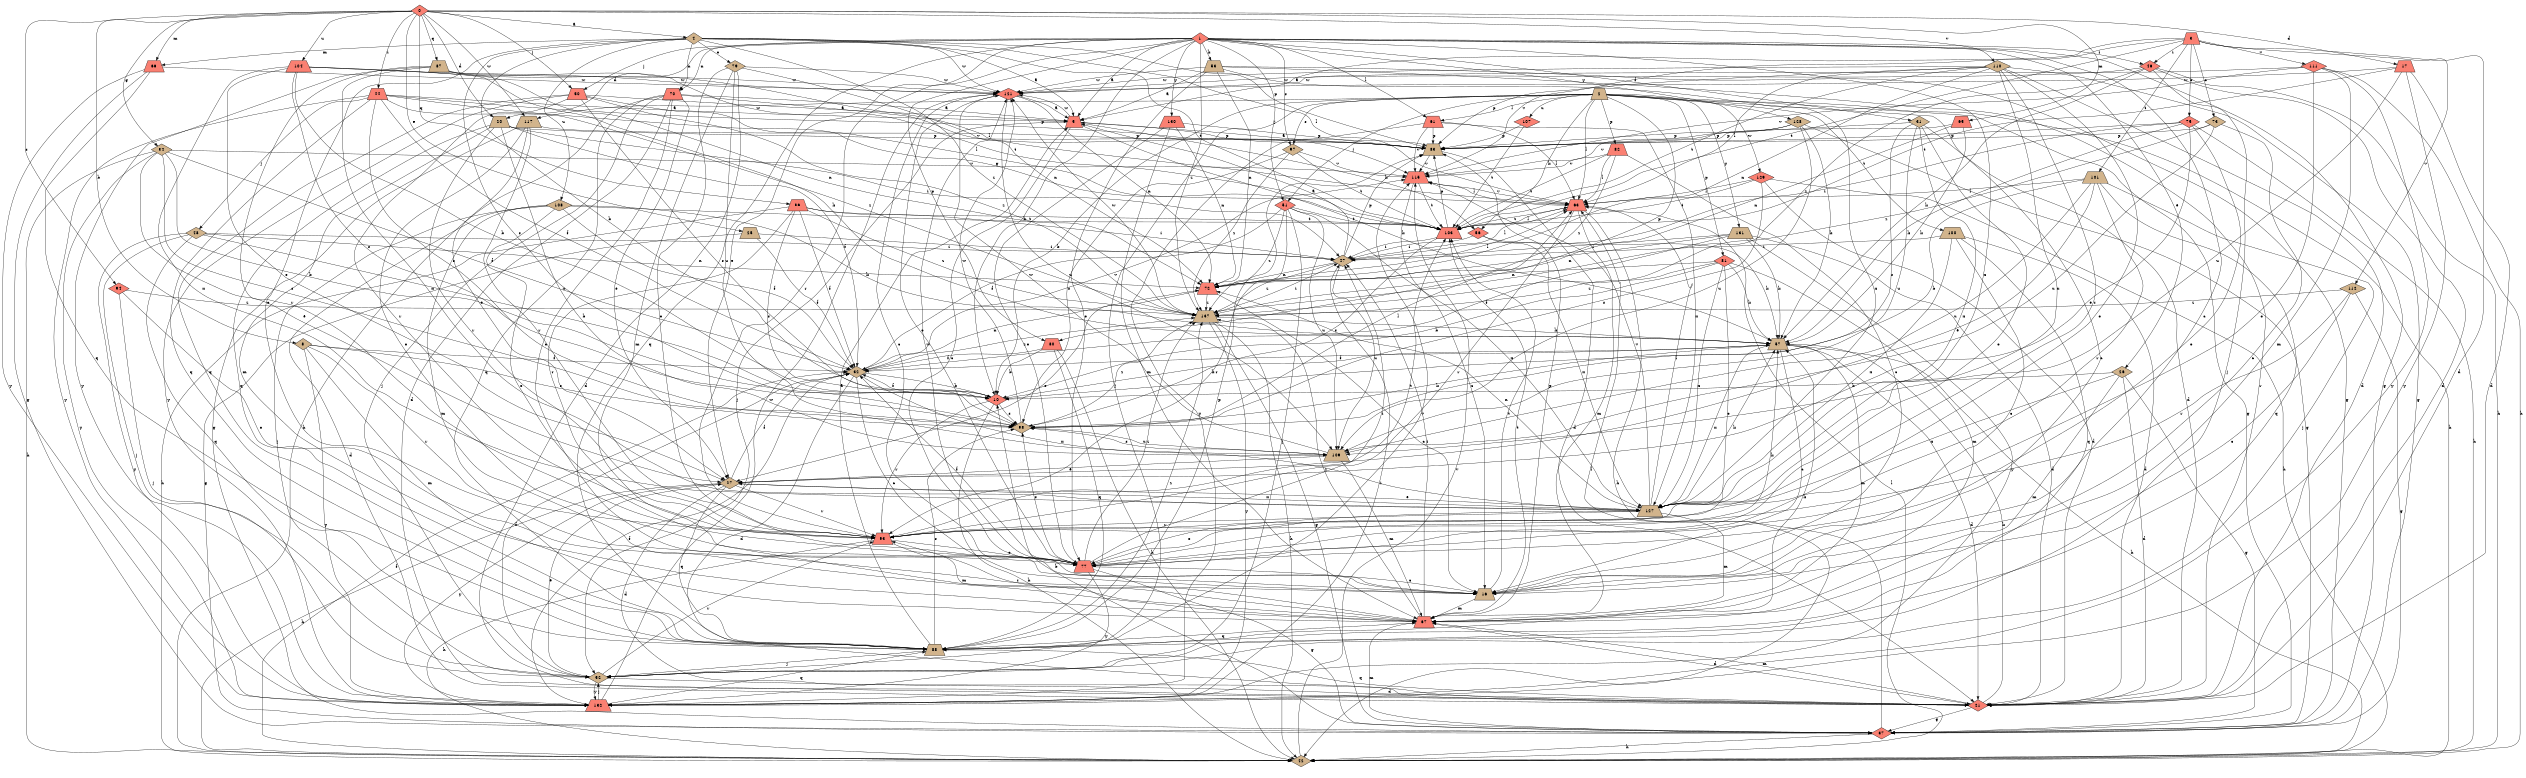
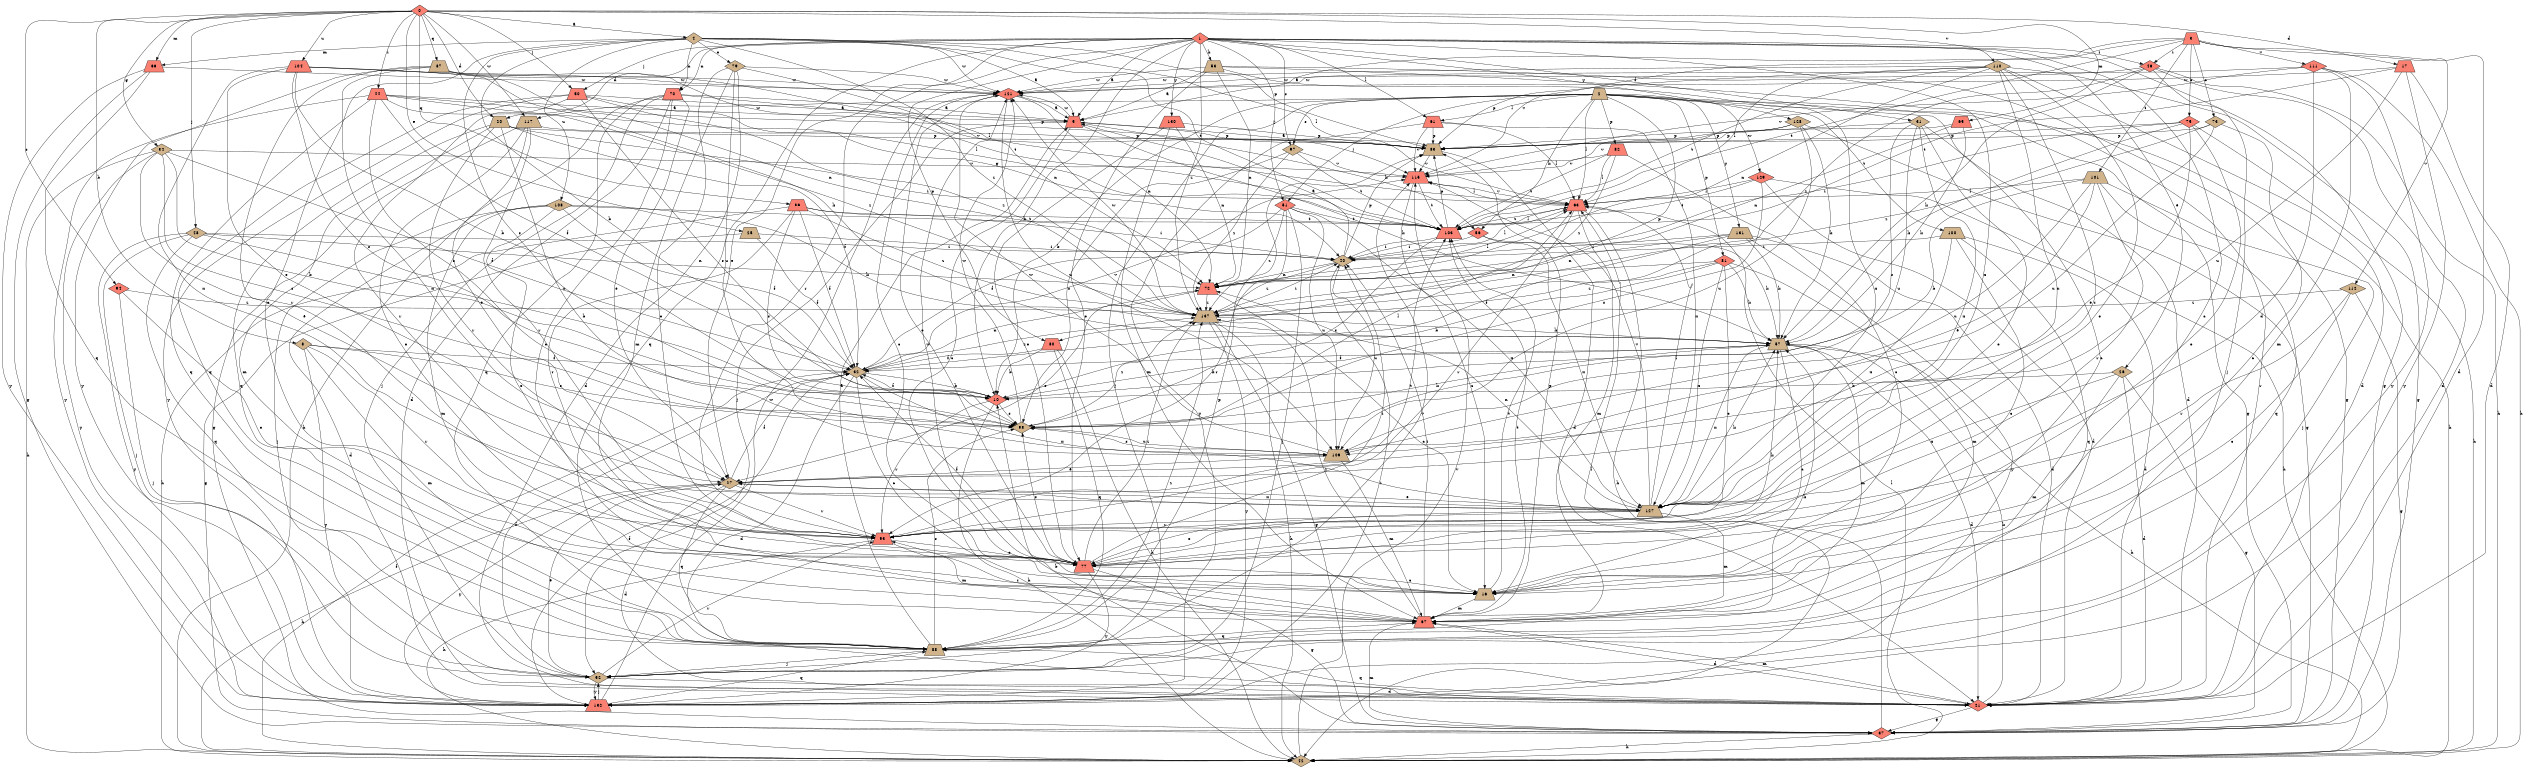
node "107": removed
edge "44" -> "48": now "0" -> "48"
node "47": label "47" -> "40"
edge "111" -> "77": label "o" -> "d"
